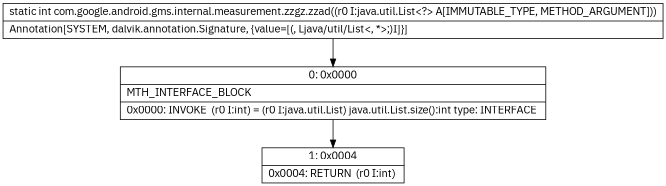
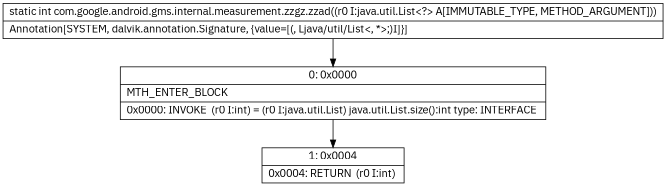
node "0: 0x0000": text "MTH_INTERFACE_BLOCK" -> "MTH_ENTER_BLOCK"
